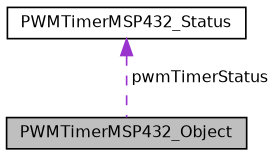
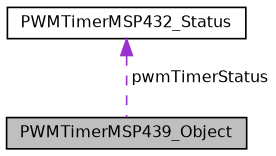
node "PWMTimerMSP432_Object": label "PWMTimerMSP432_Object" -> "PWMTimerMSP439_Object"
